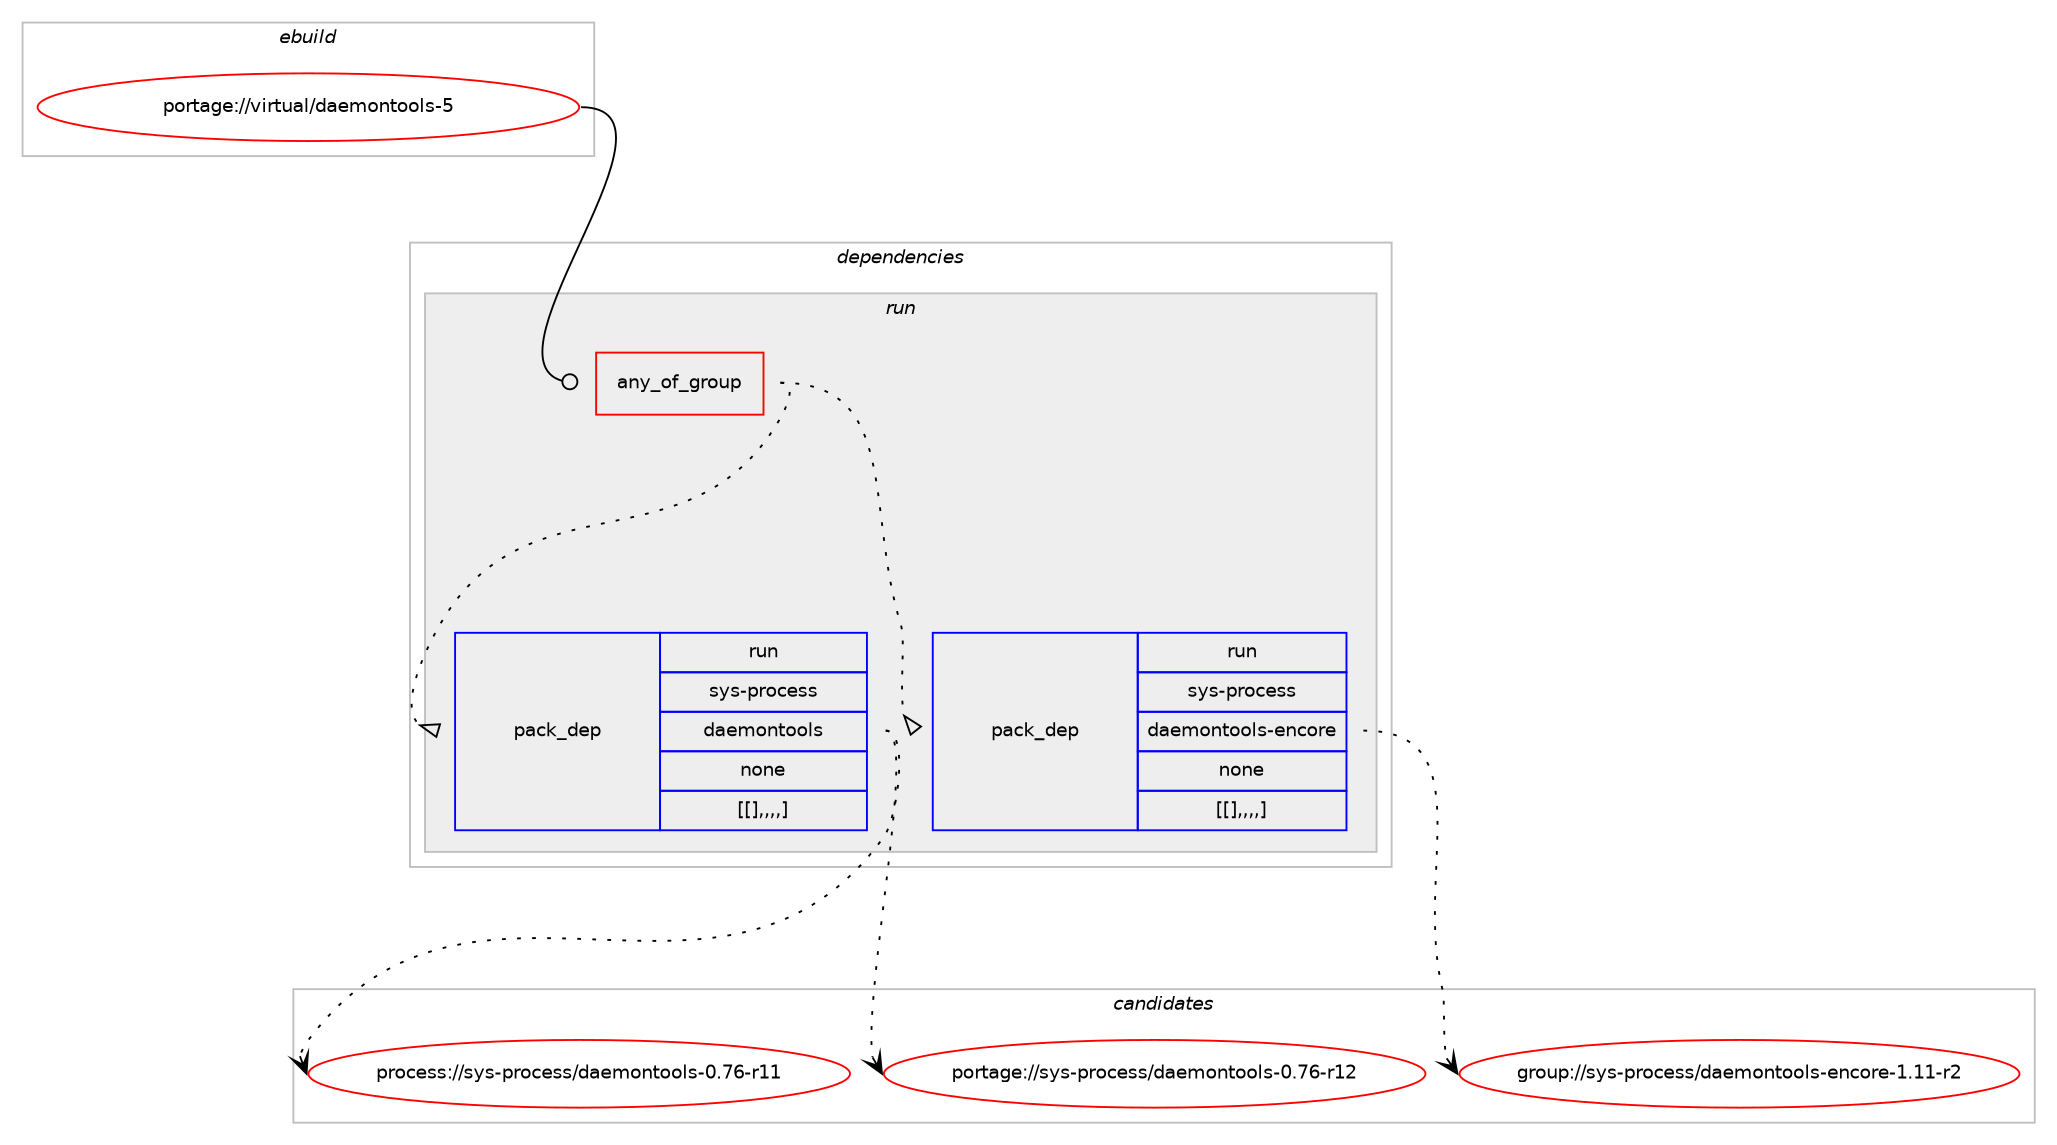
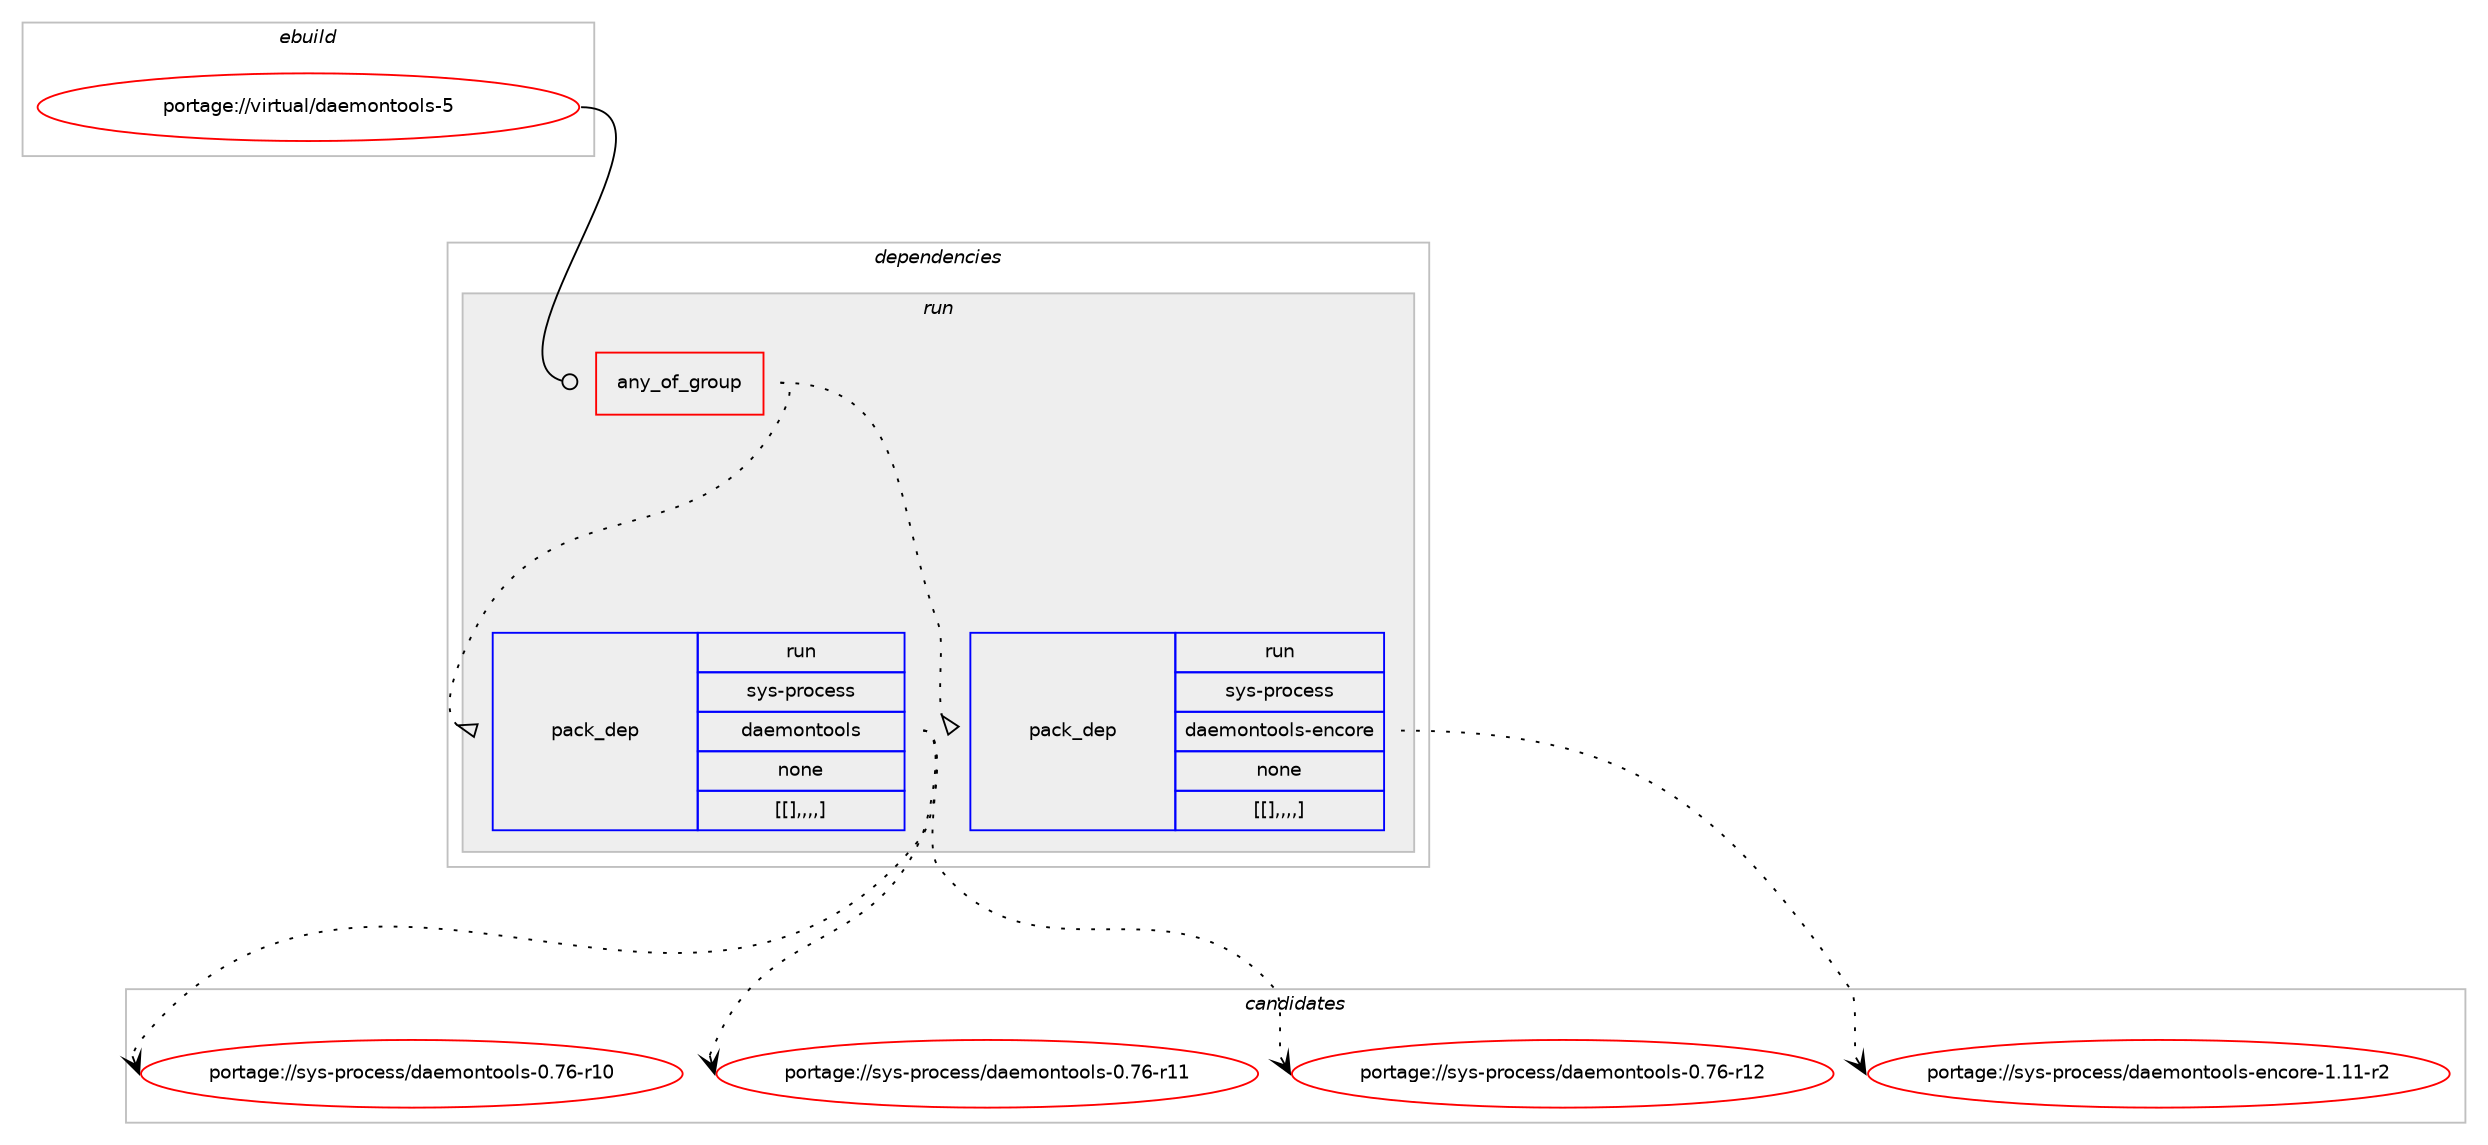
node "portage://sys-process/daemontools-0.76-r10": added
node "process://sys-process/daemontools-0.76-r11": label "process://sys-process/daemontools-0.76-r11" -> "portage://sys-process/daemontools-0.76-r11"
node "group://sys-process/daemontools-encore-1.11-r2": label "group://sys-process/daemontools-encore-1.11-r2" -> "portage://sys-process/daemontools-encore-1.11-r2"
